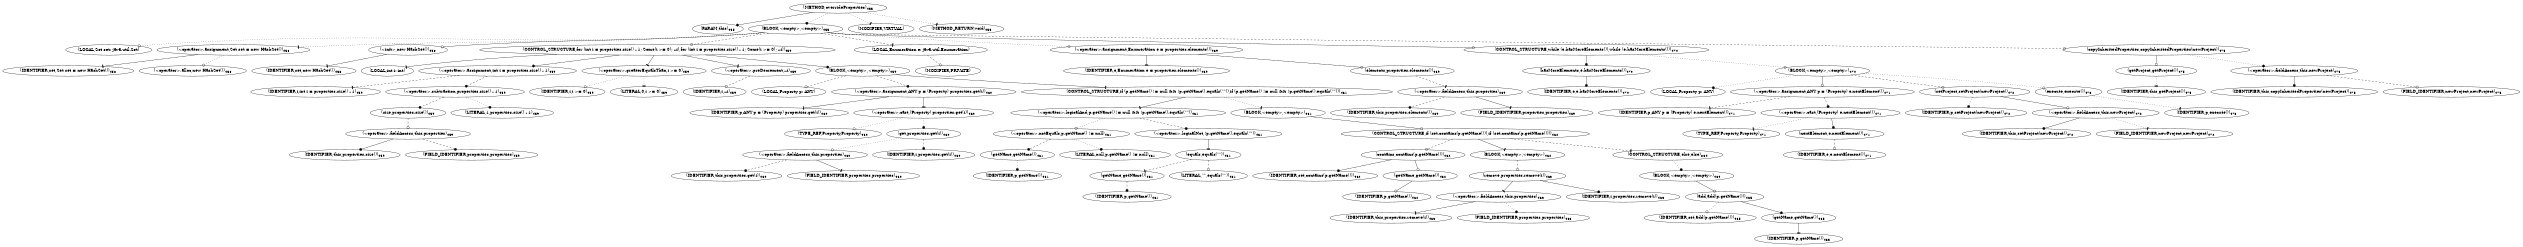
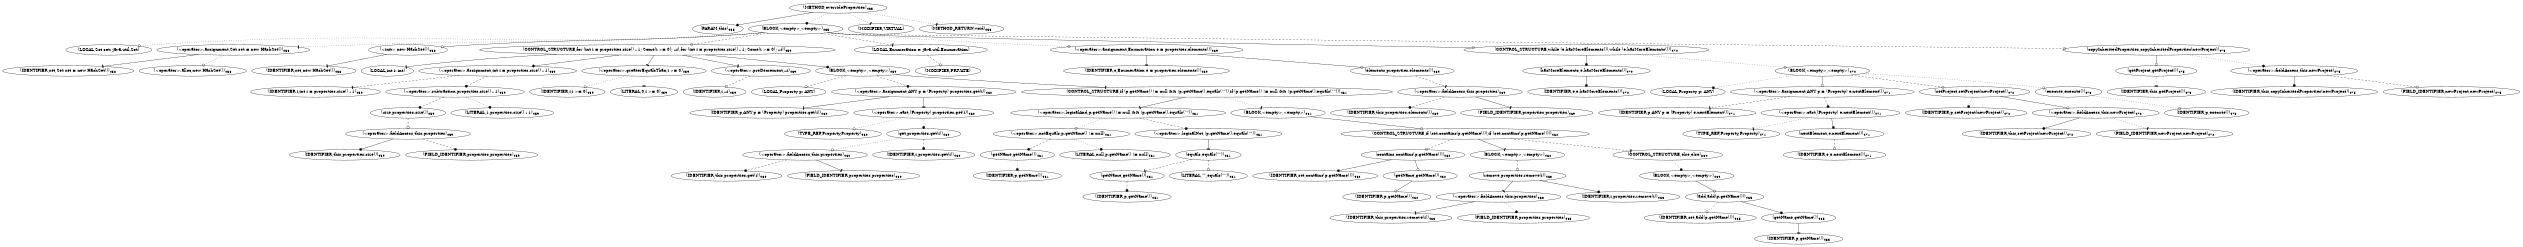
edge "(execute,execute())" -> "(IDENTIFIER,p,execute())": arrowhead tee -> odot
